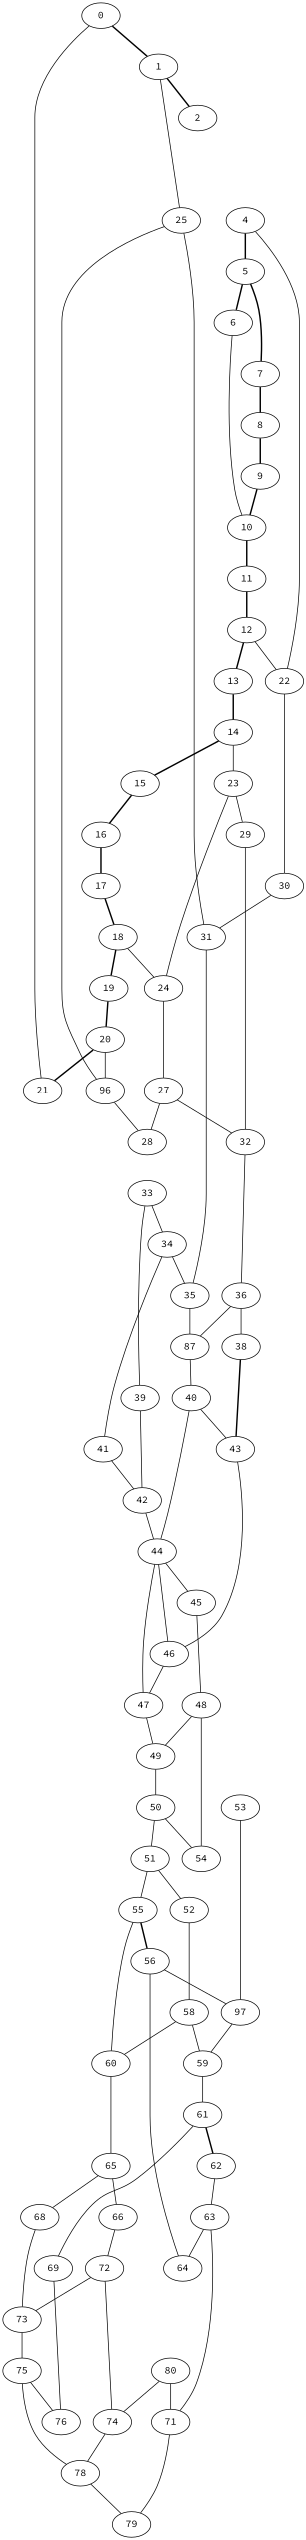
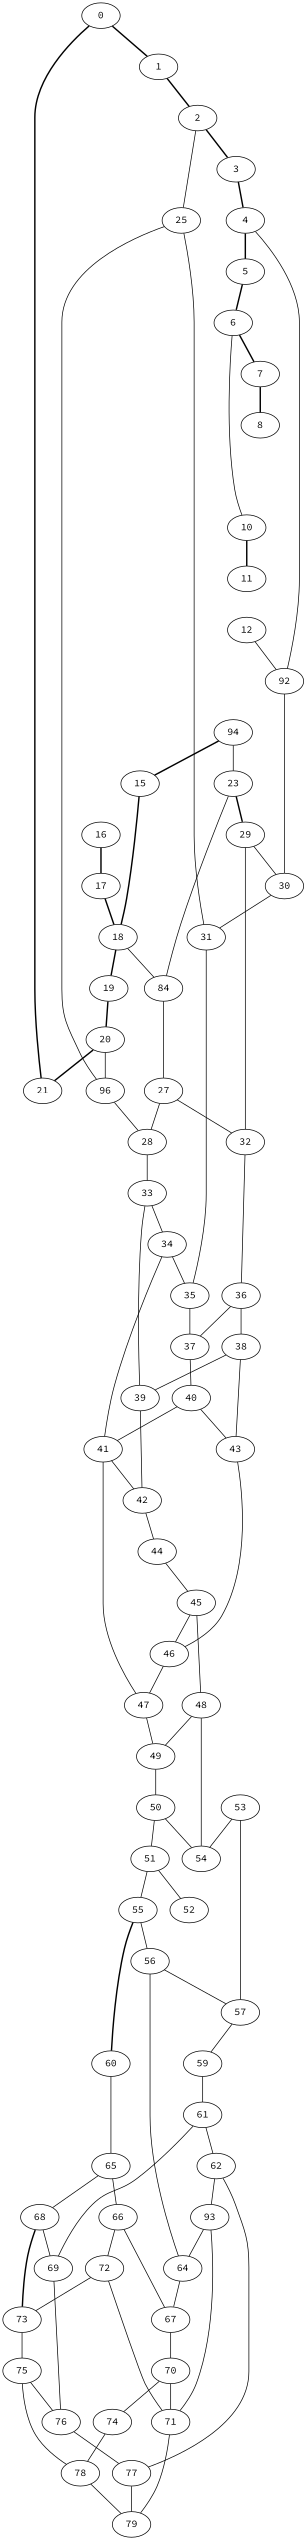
edge "1" -- "25": now "2" -- "25"
node "3": added
edge "5" -- "7": now "6" -- "7"
node "9": removed
edge "0" -- "21": style solid -> bold
edge "11" -- "12": removed
node "13": removed
node "22": label "22" -> "92"
node "14": label "14" -> "94"
edge "15" -- "16": now "15" -- "18"
edge "23" -- "29": style solid -> bold
edge "29" -- "30": added
node "24": label "24" -> "84"
edge "28" -- "33": added
node "87": label "87" -> "37"
edge "38" -- "39": added
edge "38" -- "43": style bold -> solid
edge "40" -- "44": now "40" -- "41"
edge "44" -- "46": now "45" -- "46"
edge "44" -- "47": now "41" -- "47"
edge "53" -- "54": added
edge "55" -- "56": style bold -> solid
edge "55" -- "60": style solid -> bold
node "58": removed
node "97": label "97" -> "57"
edge "61" -- "62": style bold -> solid
node "63": label "63" -> "93"
edge "68" -- "69": added
edge "68" -- "73": style solid -> bold
node "67": added
edge "72" -- "74": now "72" -- "71"
node "80": label "80" -> "70"
node "77": added
